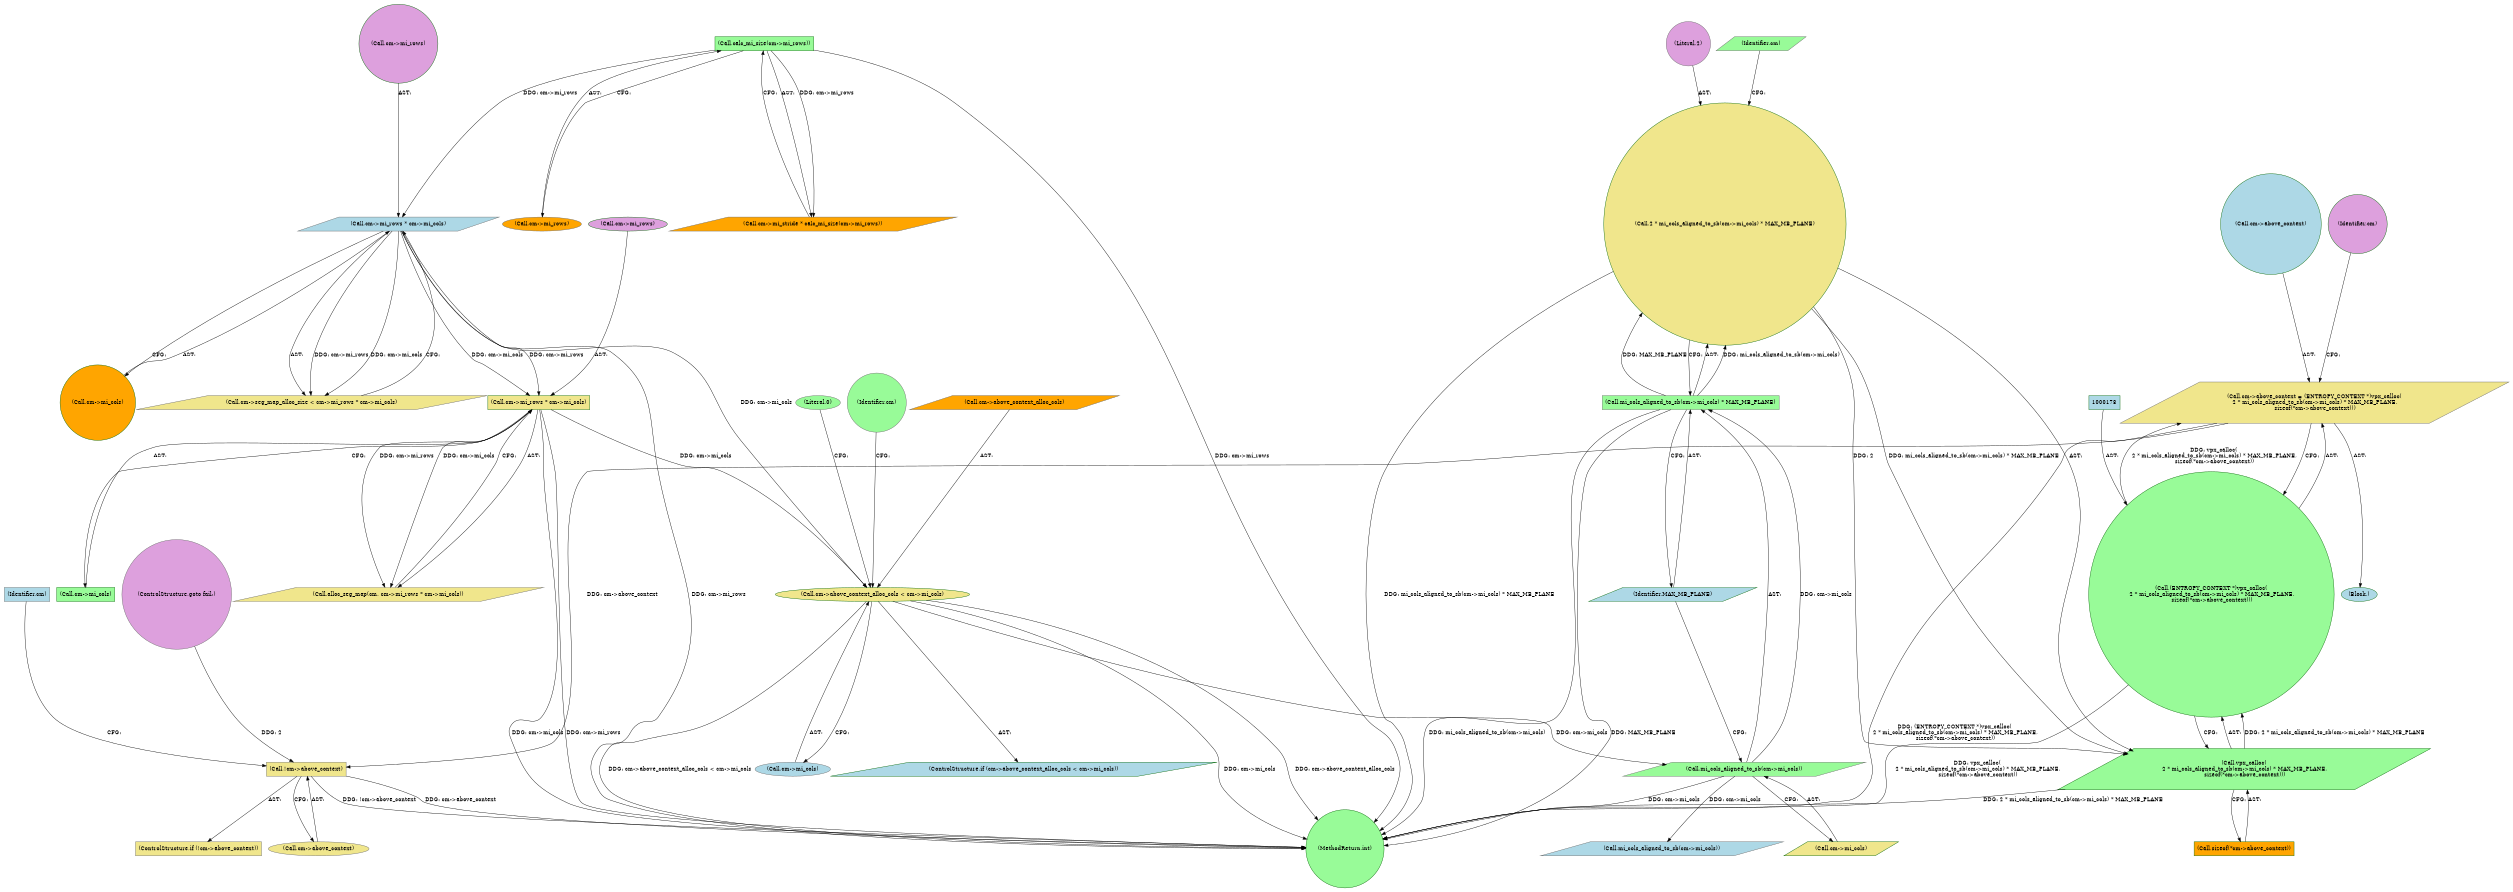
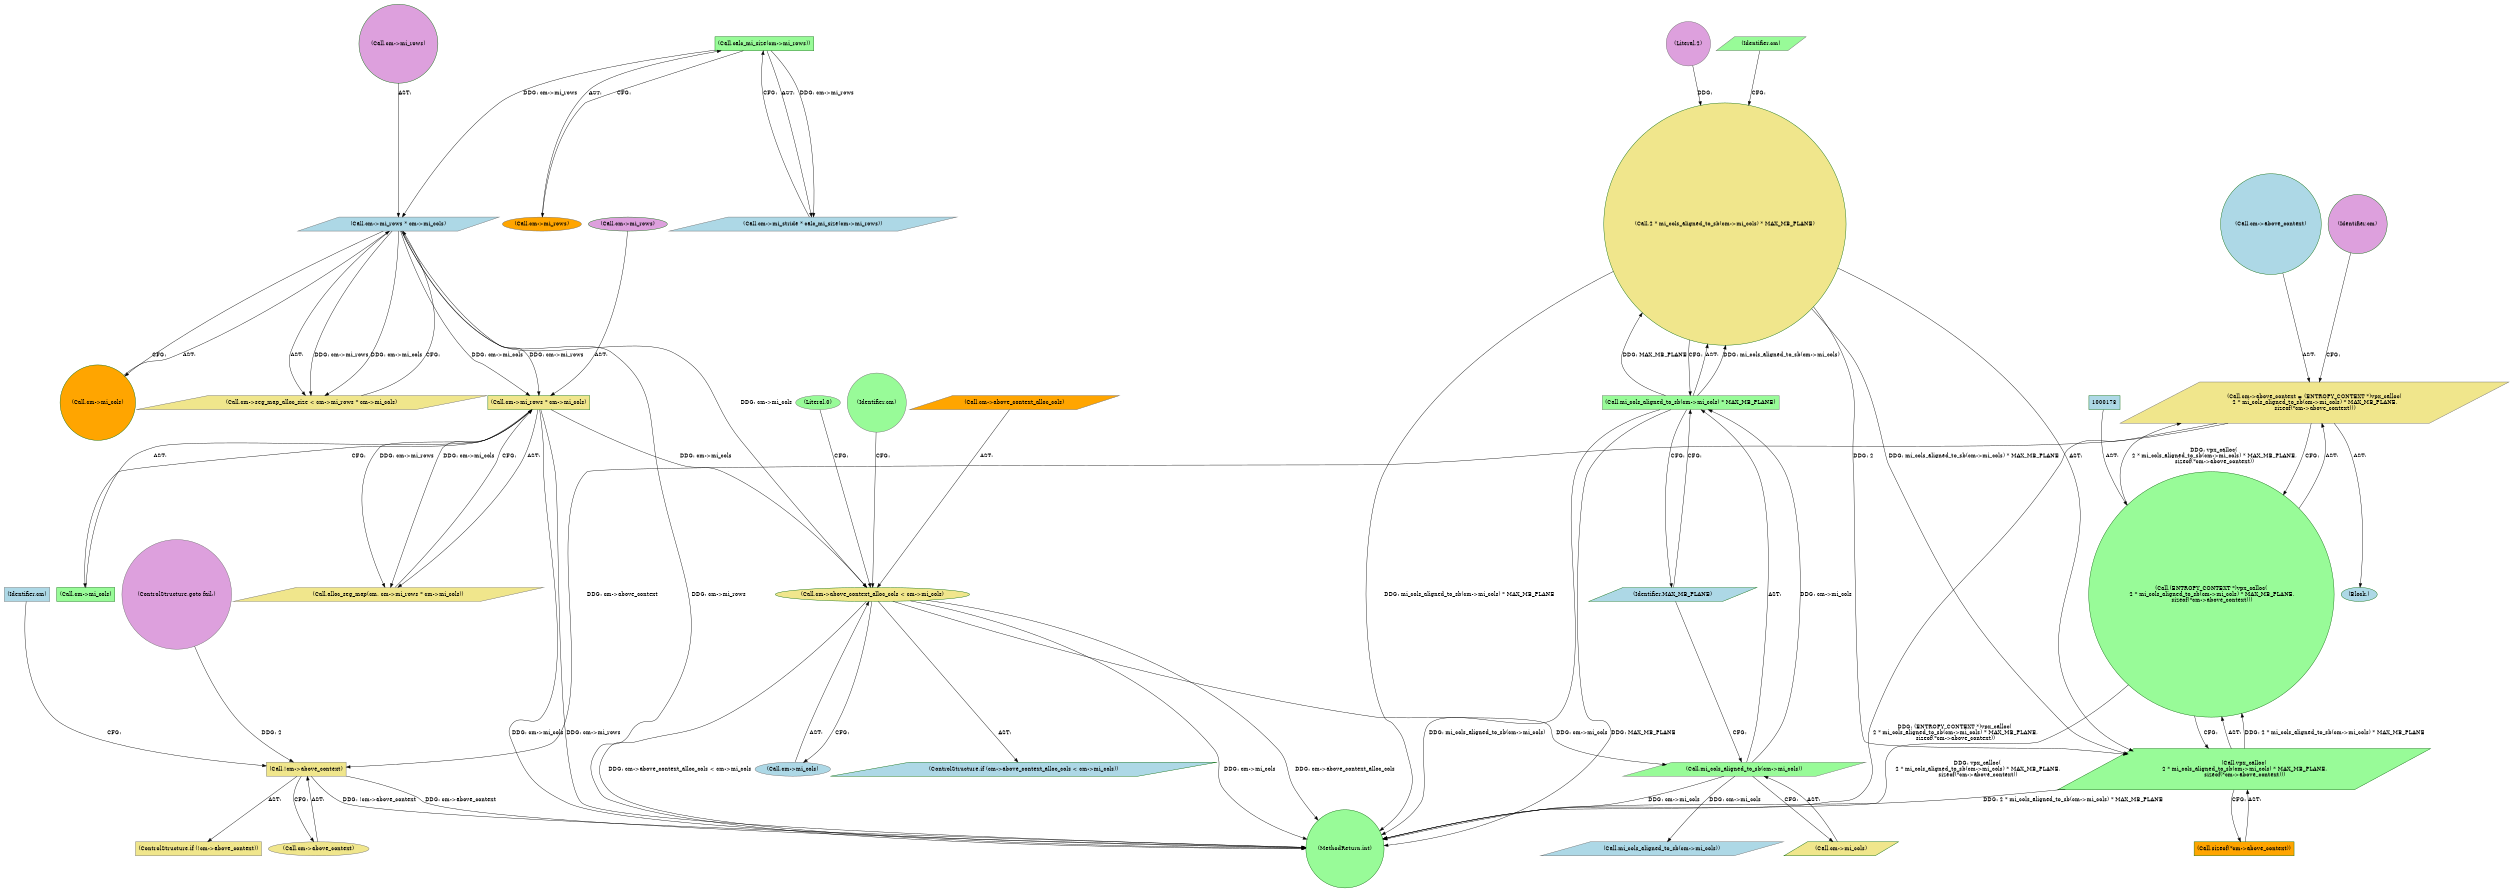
edge "(Literal,2)" -> "(Call,2 * mi_cols_aligned_to_sb(cm->mi_cols) * MAX_MB_PLANE)": label "AST: " -> "DDG: "
node "(Call,cm->mi_stride * calc_mi_size(cm->mi_rows))": fillcolor orange -> lightblue
edge "(Call,calc_mi_size(cm->mi_rows))" -> "(MethodReturn,int)": removed, label "DDG: cm->mi_rows"
edge "(Identifier,MAX_MB_PLANE)" -> "(Call,mi_cols_aligned_to_sb(cm->mi_cols) * MAX_MB_PLANE)": label "AST: " -> "CFG: "
